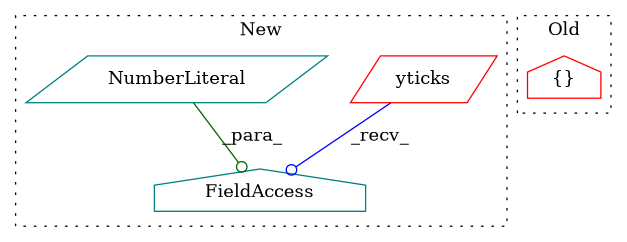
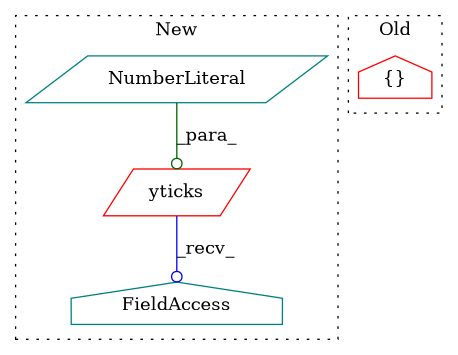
edge "NumberLiteral" -> "FieldAccess": now "NumberLiteral" -> "yticks"
